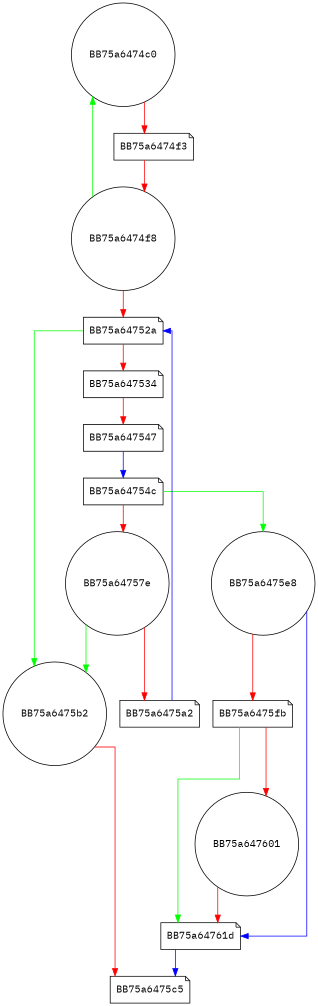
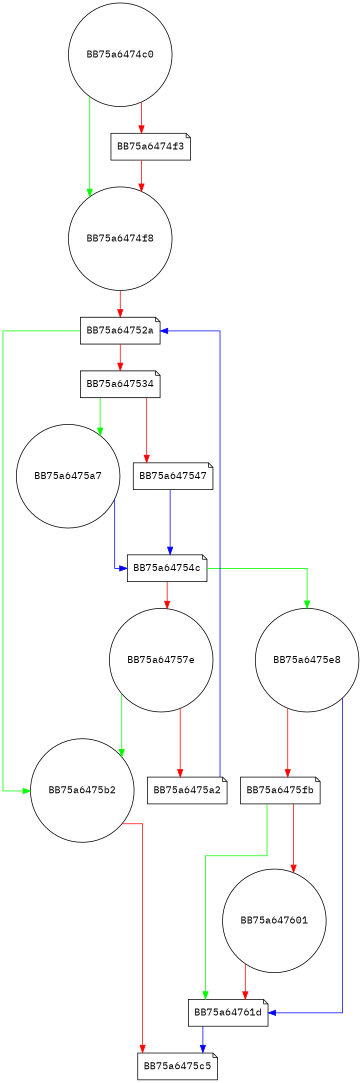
edge "BB75a6474f8" -> "BB75a6474c0": reversed
node "BB75a6475a7": added
